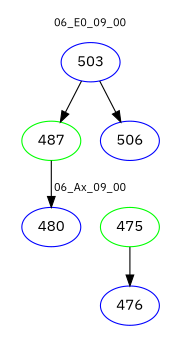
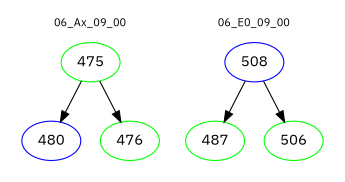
node "503": label "503" -> "508"
node "506": color blue -> green
edge "487" -> "480": now "475" -> "480"
node "476": color blue -> green
